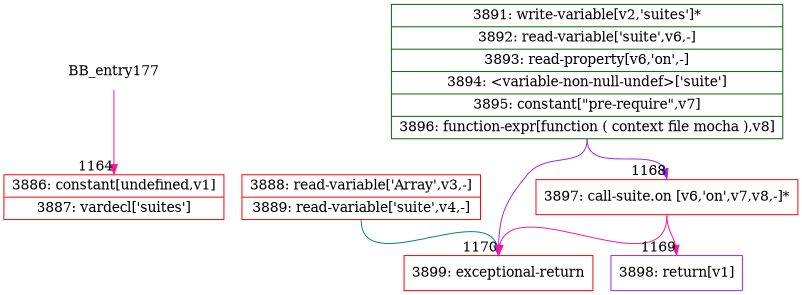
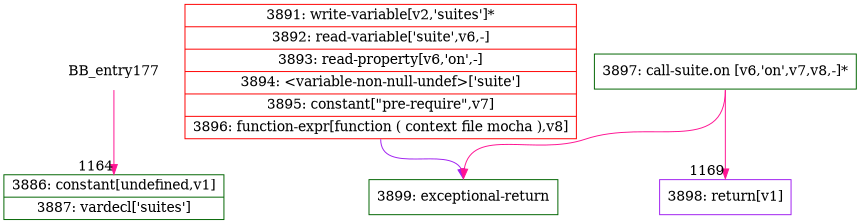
node "3891: write-variable[v2,'suites']*": color darkgreen -> red
edge "3891: write-variable[v2,'suites']*" -> "3897: call-suite.on [v6,'on',v7,v8,-]*": removed
node "3886: constant[undefined,v1]": color red -> darkgreen
node "3888: read-variable['Array',v3,-]": removed
node "3897: call-suite.on [v6,'on',v7,v8,-]*": color red -> darkgreen
node "3899: exceptional-return": color red -> darkgreen
